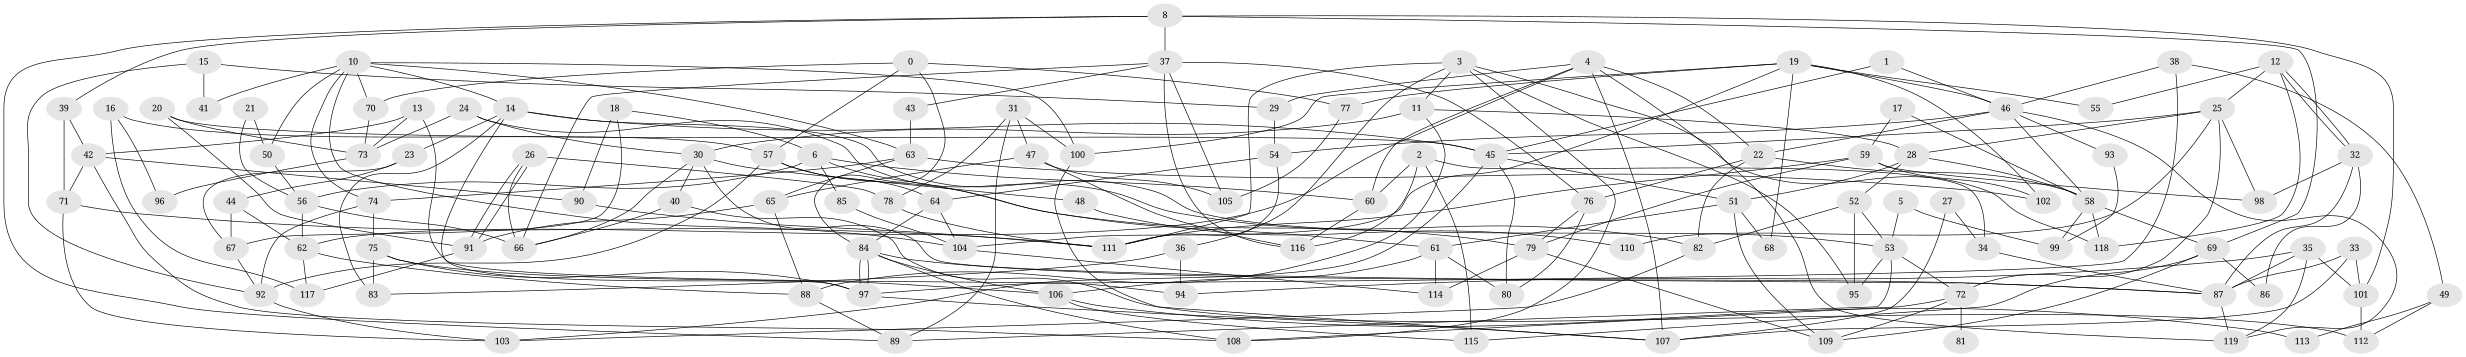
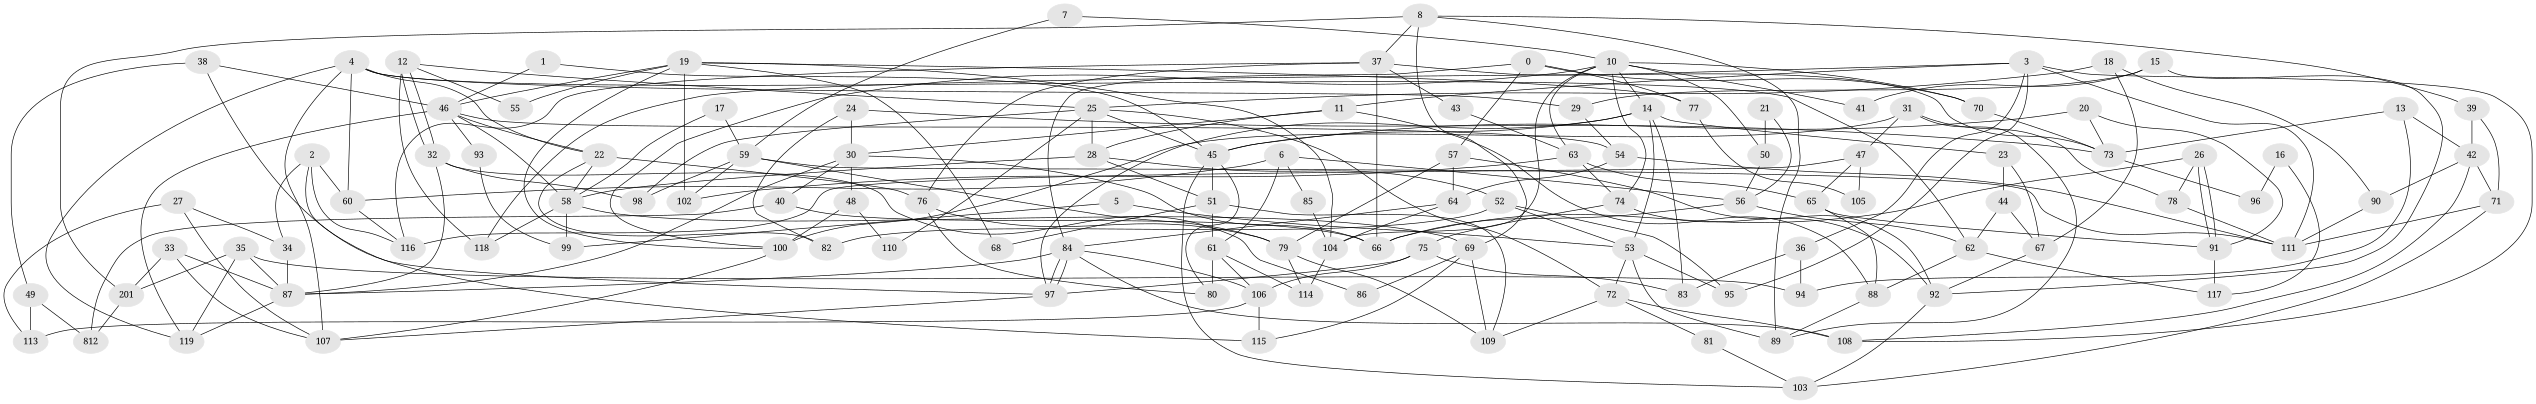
node "7": added
edge "18" -- "6": now "18" -- "25"
edge "37" -- "105": now "37" -- "73"
edge "16" -- "57": removed
edge "48" -- "100": added
edge "27" -- "113": added
node "101": label "101" -> "201"
edge "82" -- "103": now "81" -- "103"
node "112": label "112" -> "812"
